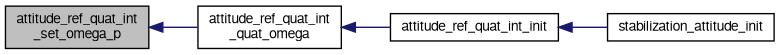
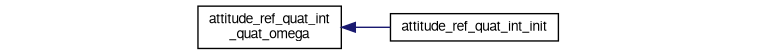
node "attitude_ref_quat_int _set_omega_p": removed
node "stabilization_attitude_init": removed
